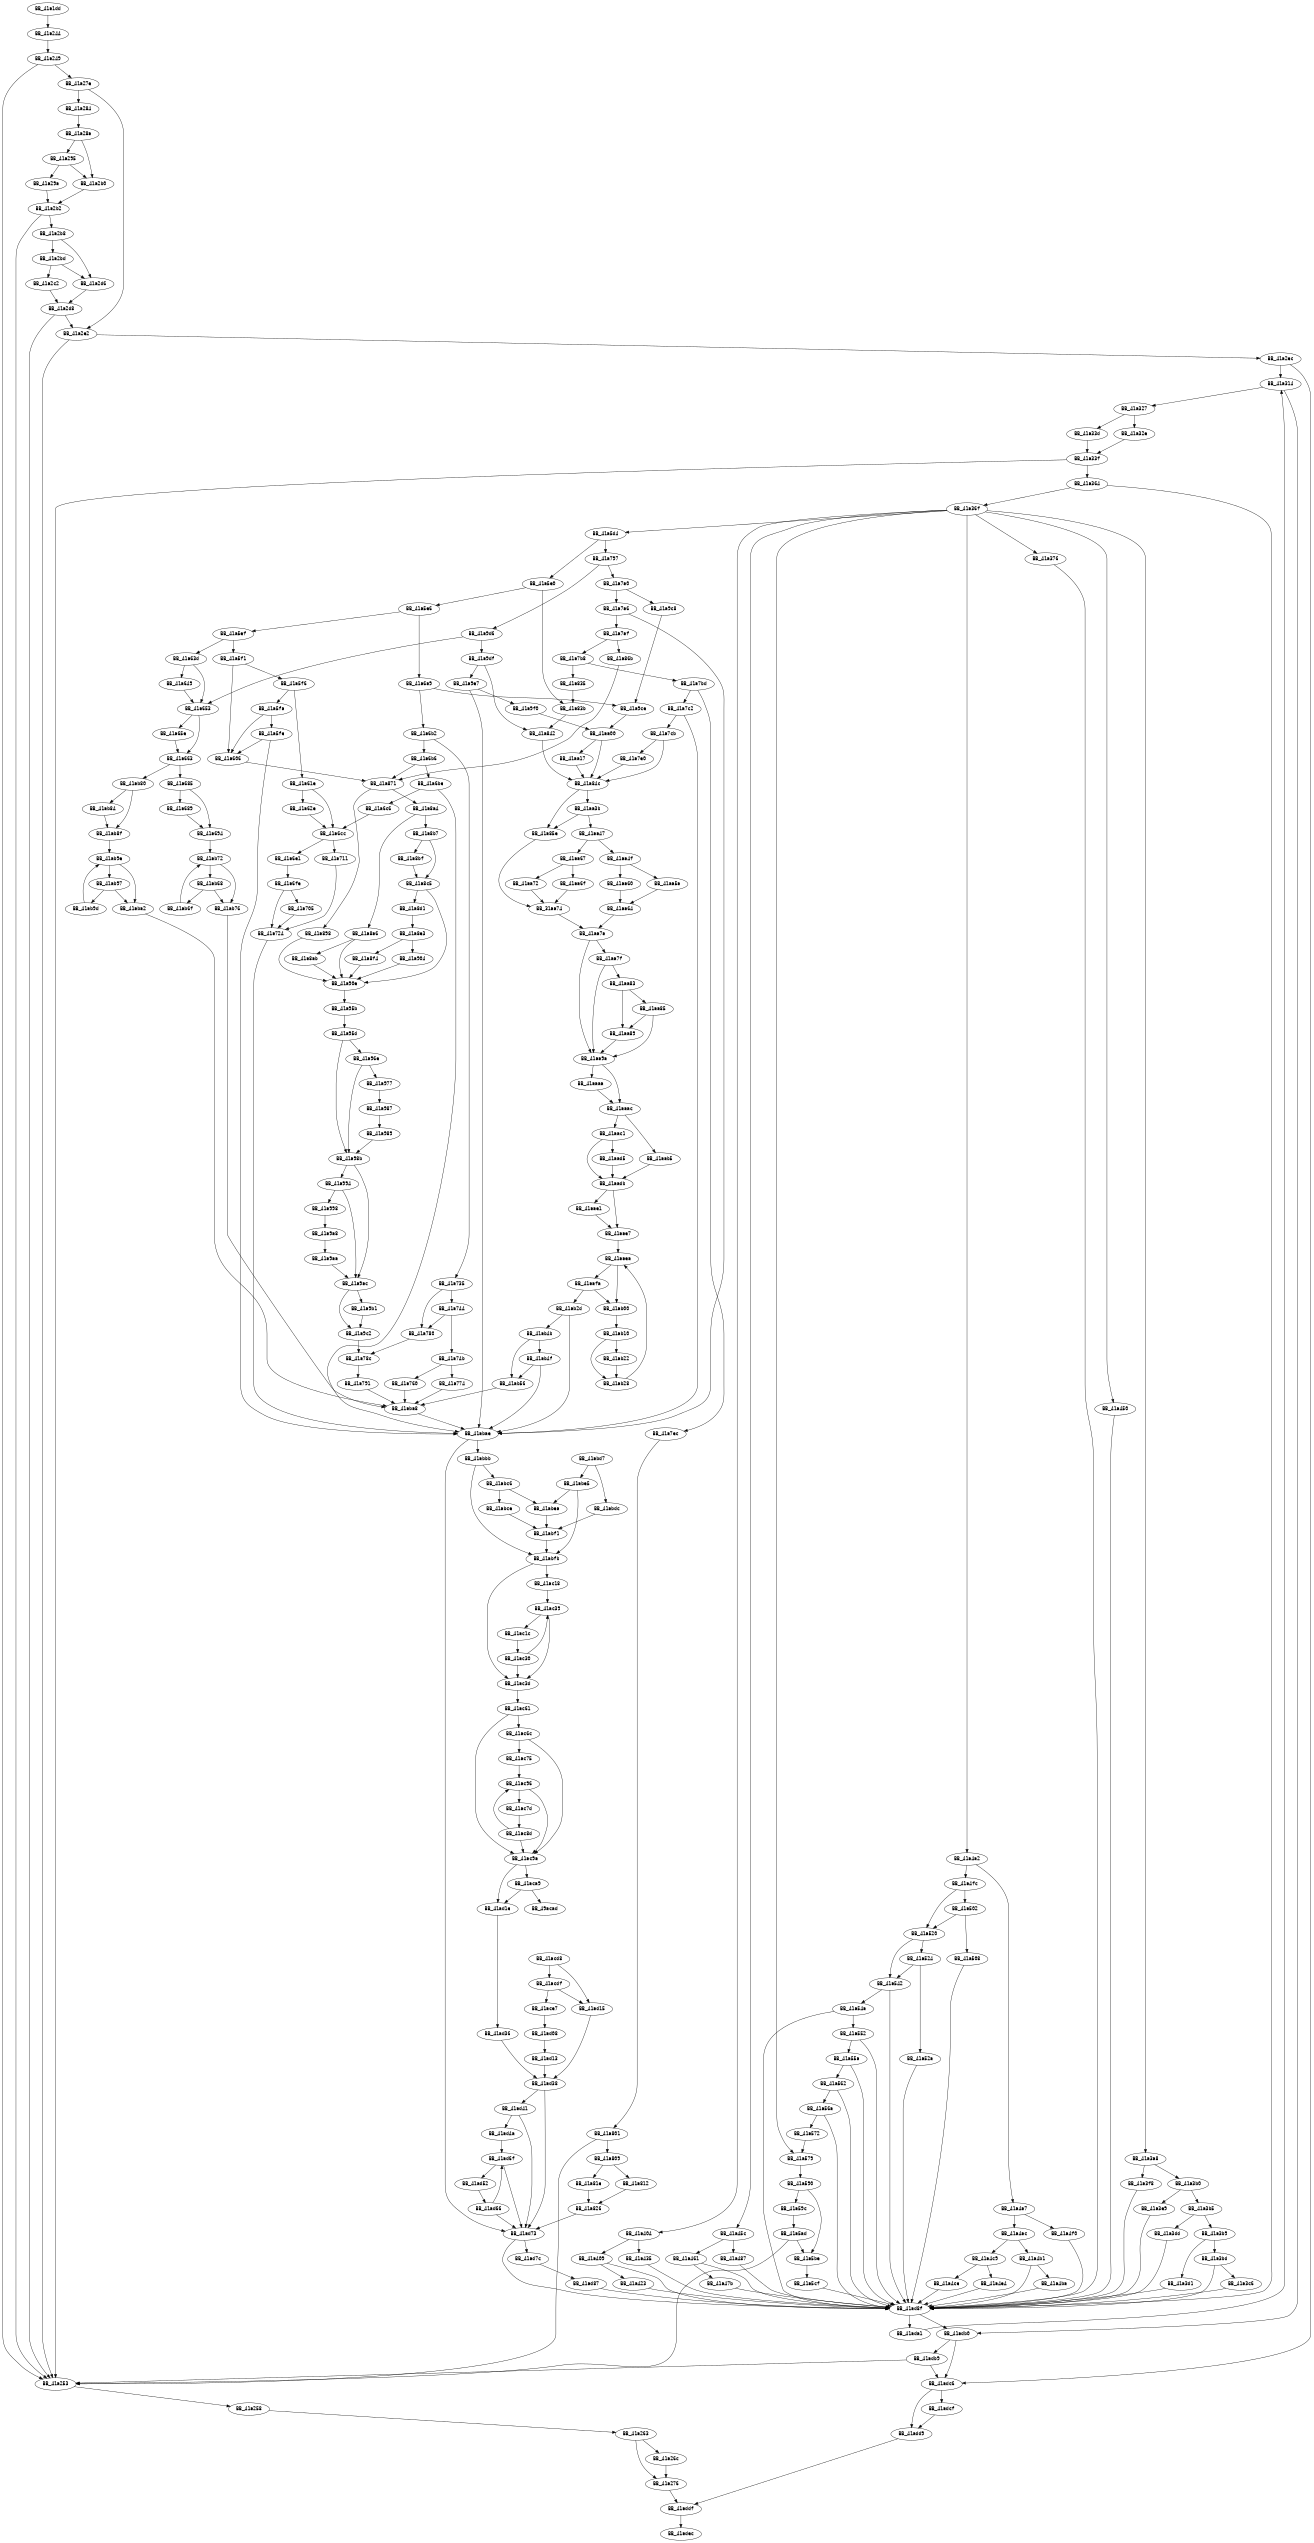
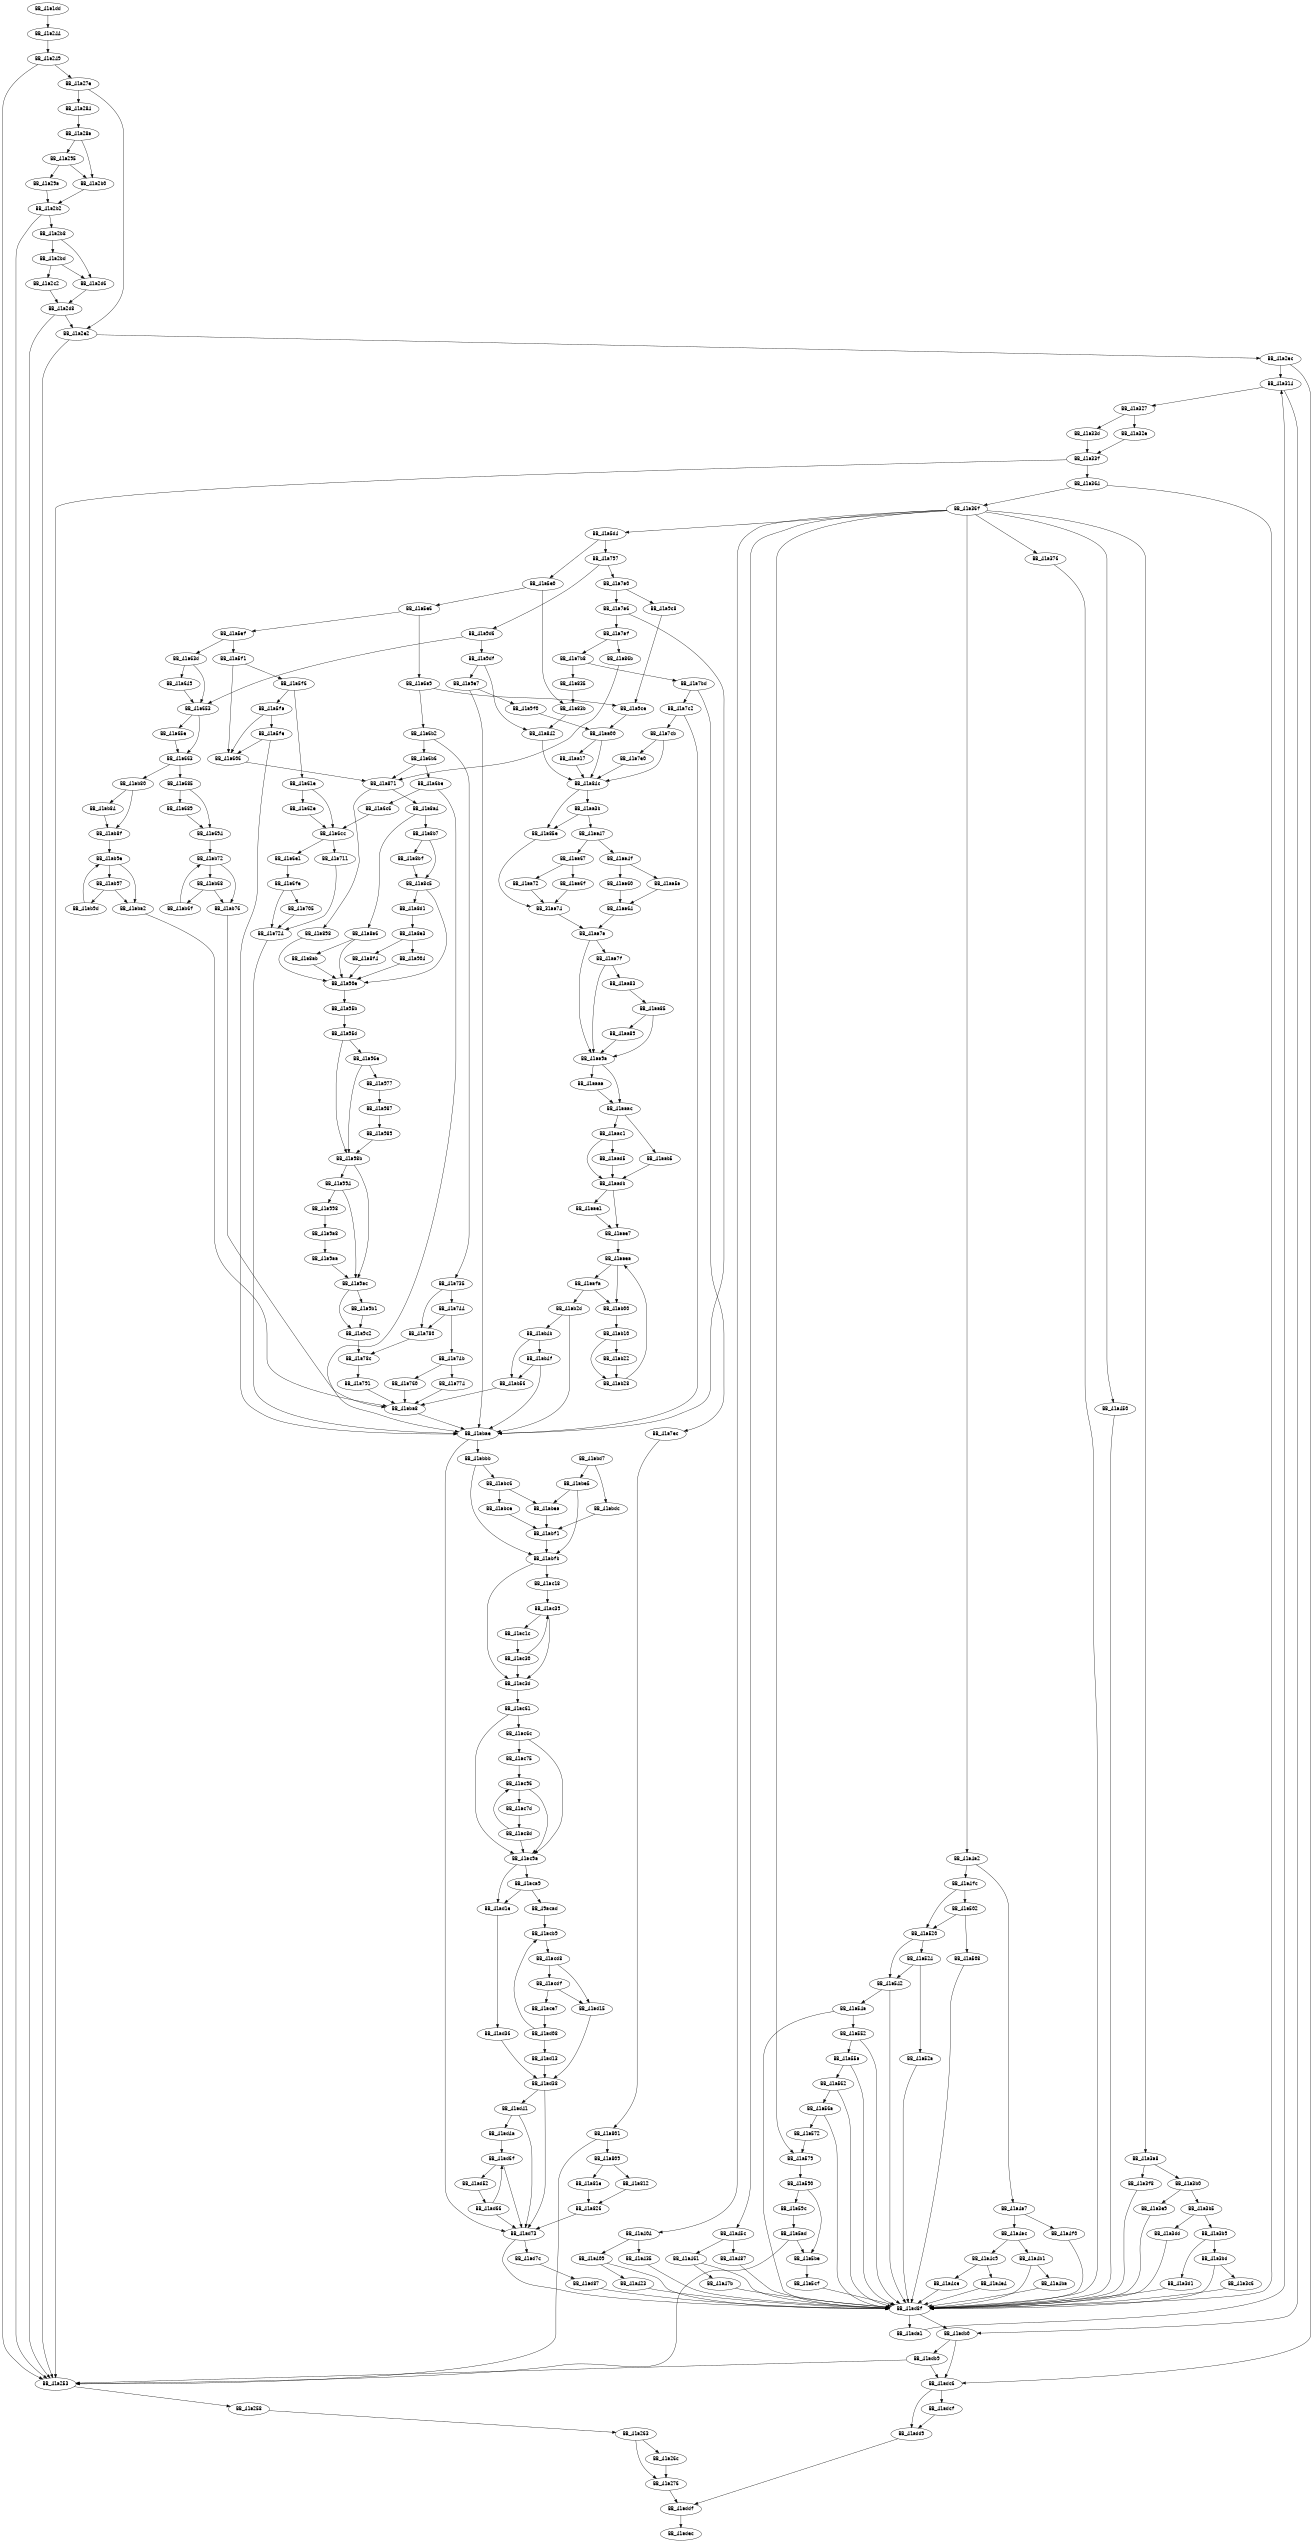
edge "BB_41aa83" -> "BB_41aa89": removed
node "BB_41acb9": added
